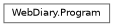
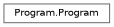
node "WebDiary.Program": label "WebDiary.Program" -> "Program.Program"
